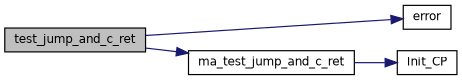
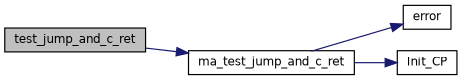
edge "test_jump_and_c_ret" -> "error": now "ma_test_jump_and_c_ret" -> "error"
